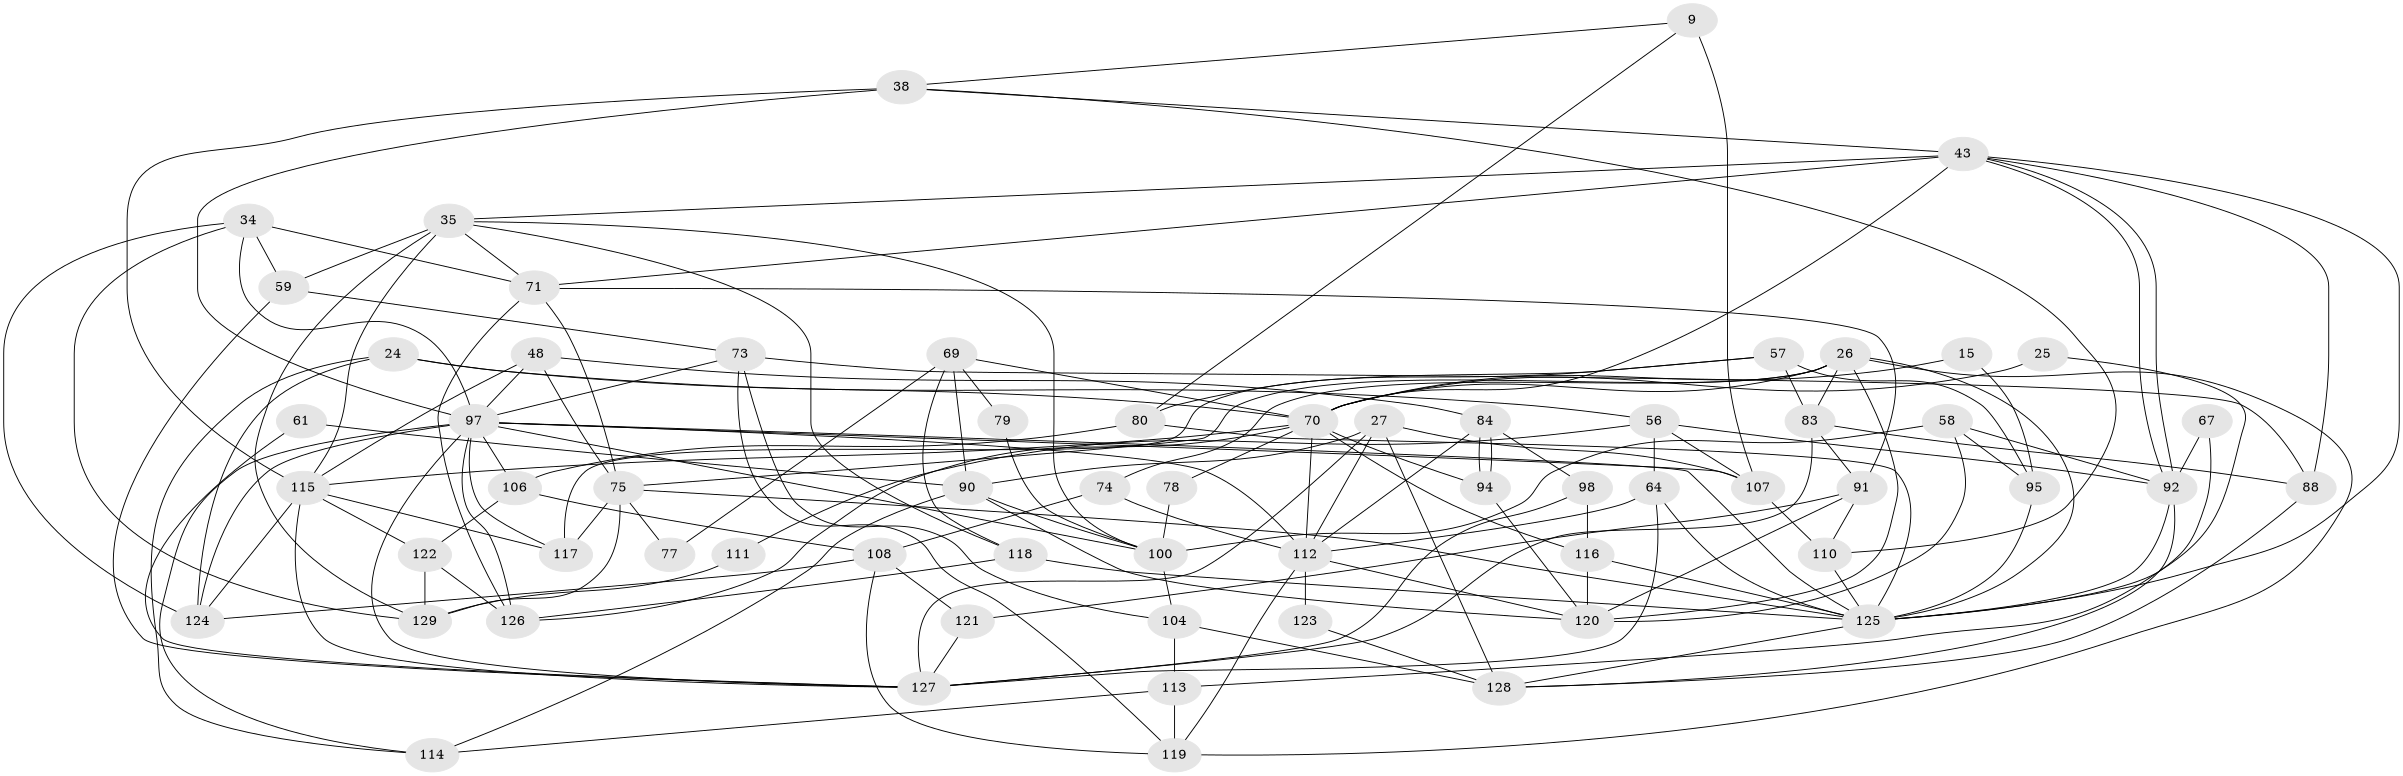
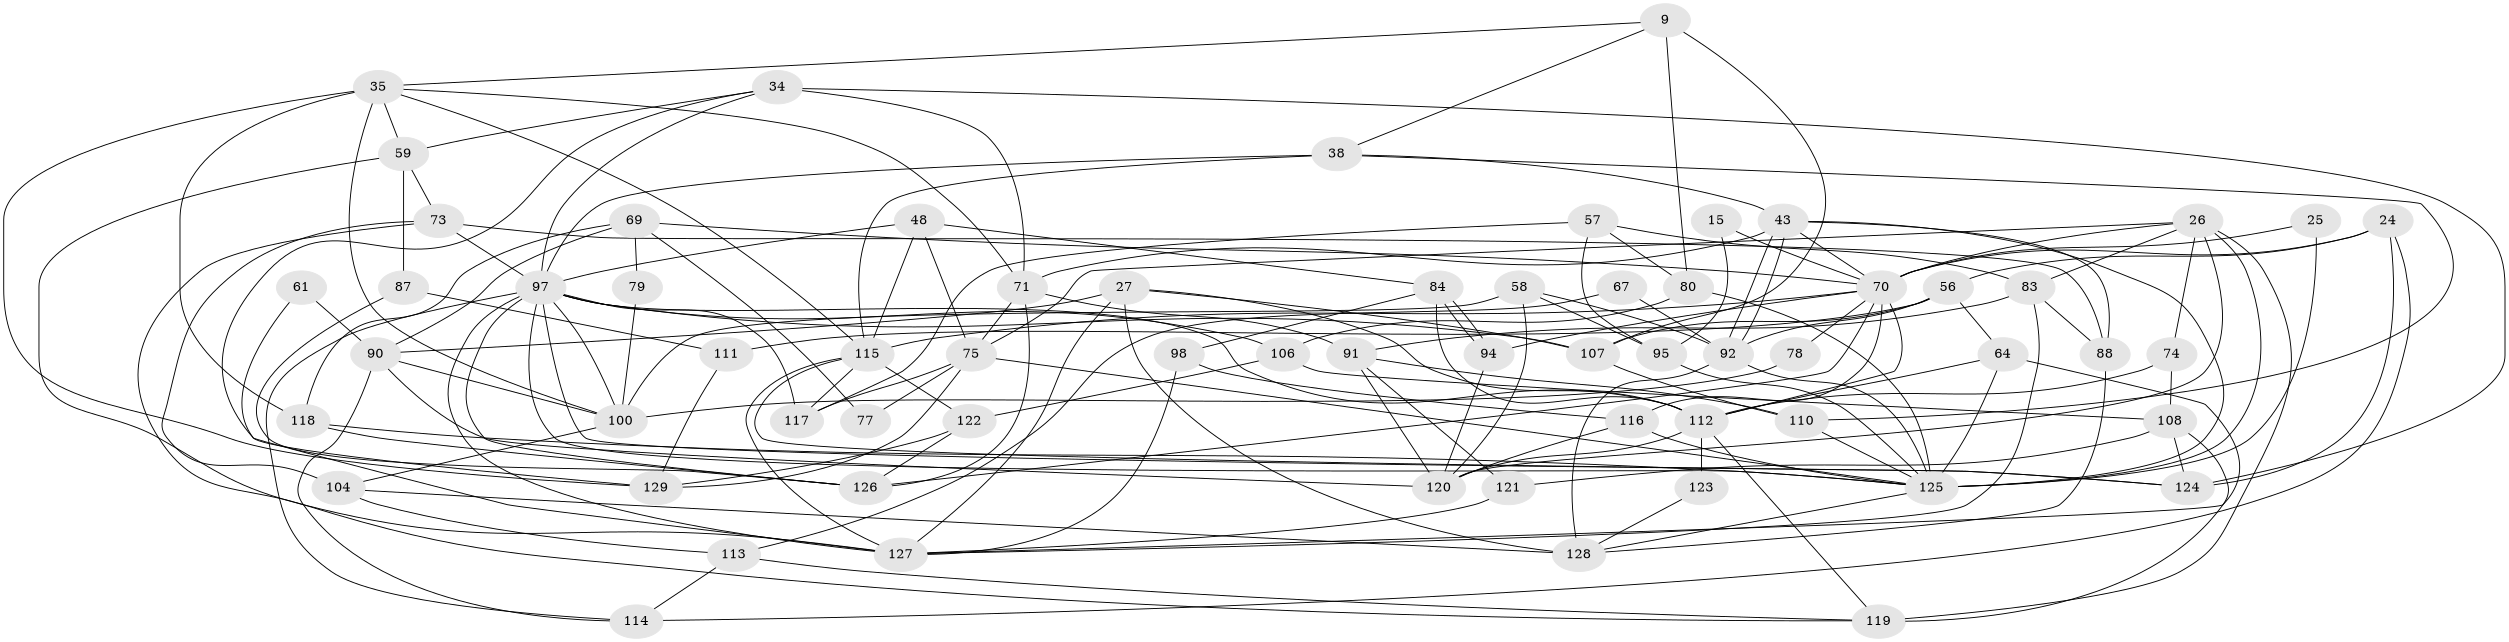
edge "43" -- "35": now "9" -- "35"
node "87": added
